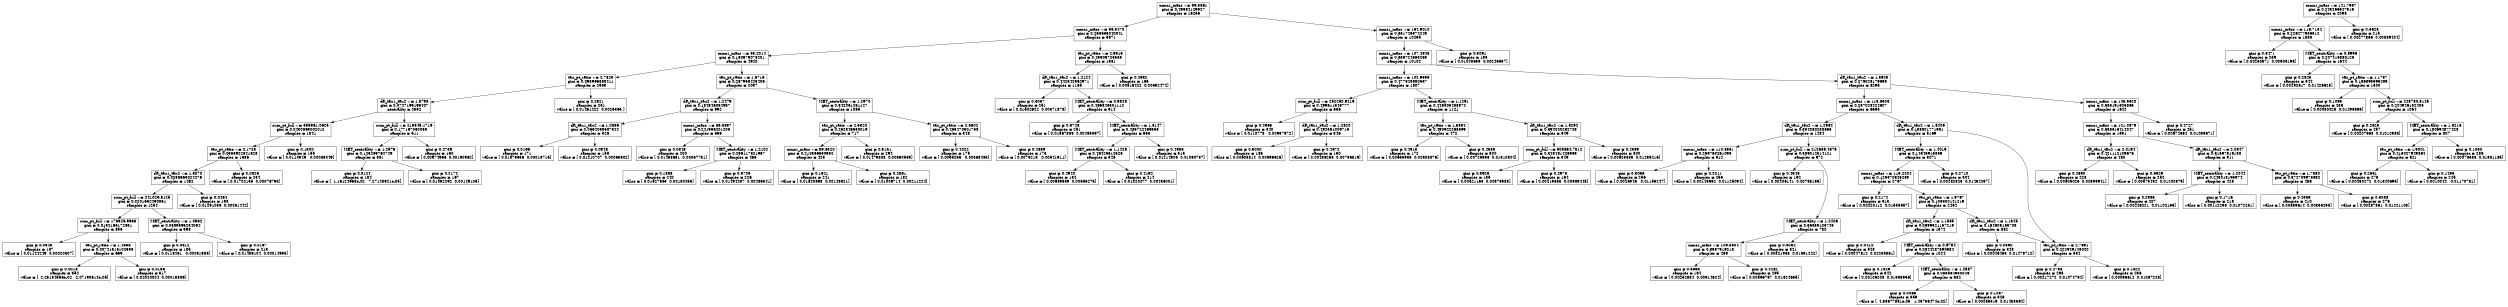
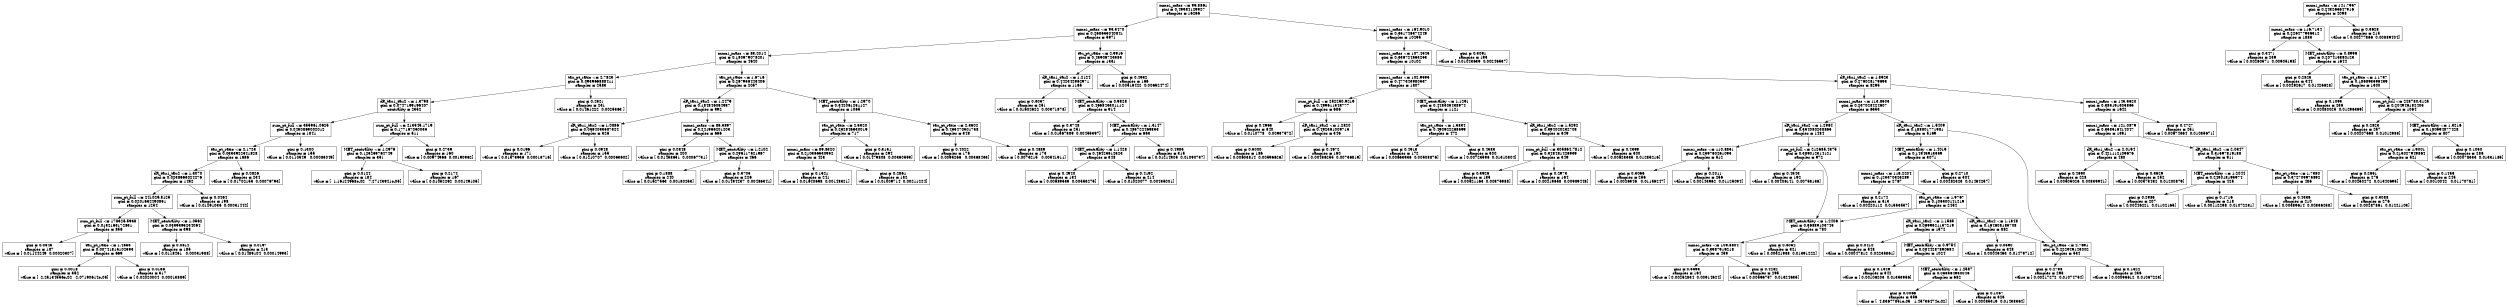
edge "tau_pt_ratio <= 1.9767 gini = 0.106500141219 samples = 2454" -> "dR_tau1_tau2 <= 1.1585 gini = 0.0699321157219 samples = 1572": now "tau_pt_ratio <= 1.9767 gini = 0.106500141219 samples = 2454" -> "MET_centrality <= 1.2406 gini = 0.36889103745 samples = 780"
